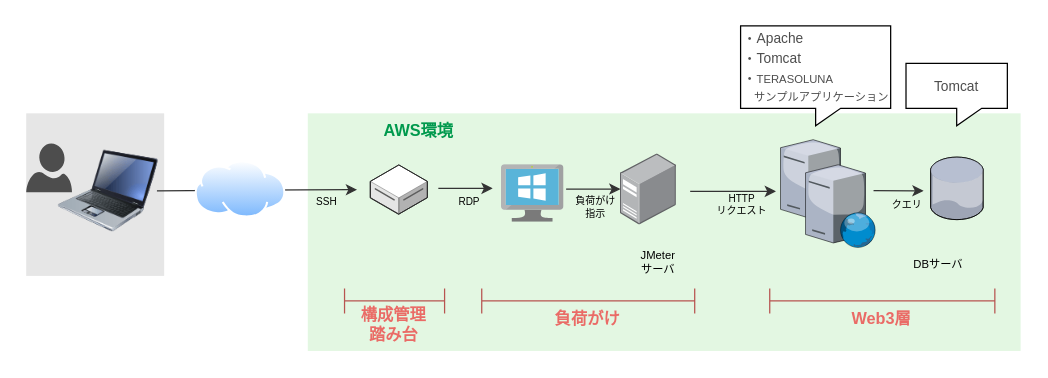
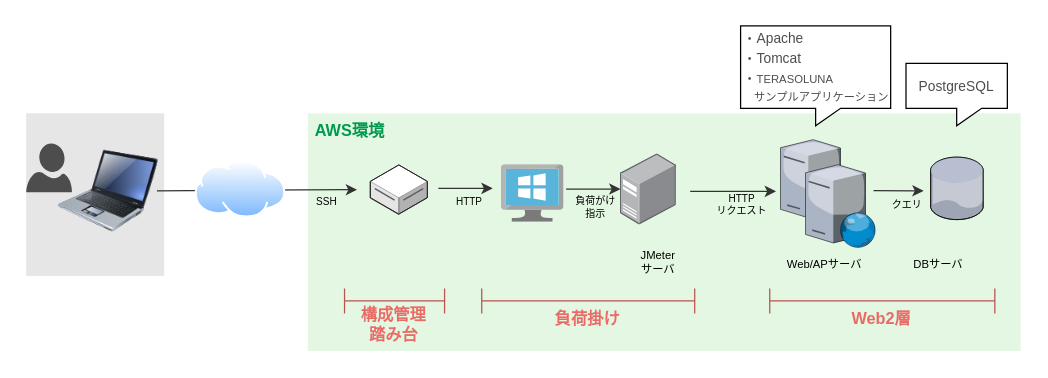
node "Tomcat": label "Tomcat" -> "PostgreSQL"
node "AWS環境": moved (418, 131) -> (349, 131)
node "RDP": label "RDP" -> "HTTP"
node "Web/APサーバ": added
node "負荷がけ": label "負荷がけ" -> "負荷掛け"
node "Web3層": label "Web3層" -> "Web2層"
